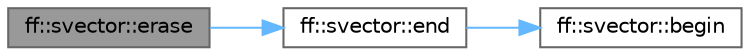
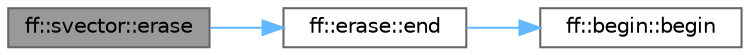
node "ff::svector::end": label "ff::svector::end" -> "ff::erase::end"
node "ff::svector::begin": label "ff::svector::begin" -> "ff::begin::begin"
